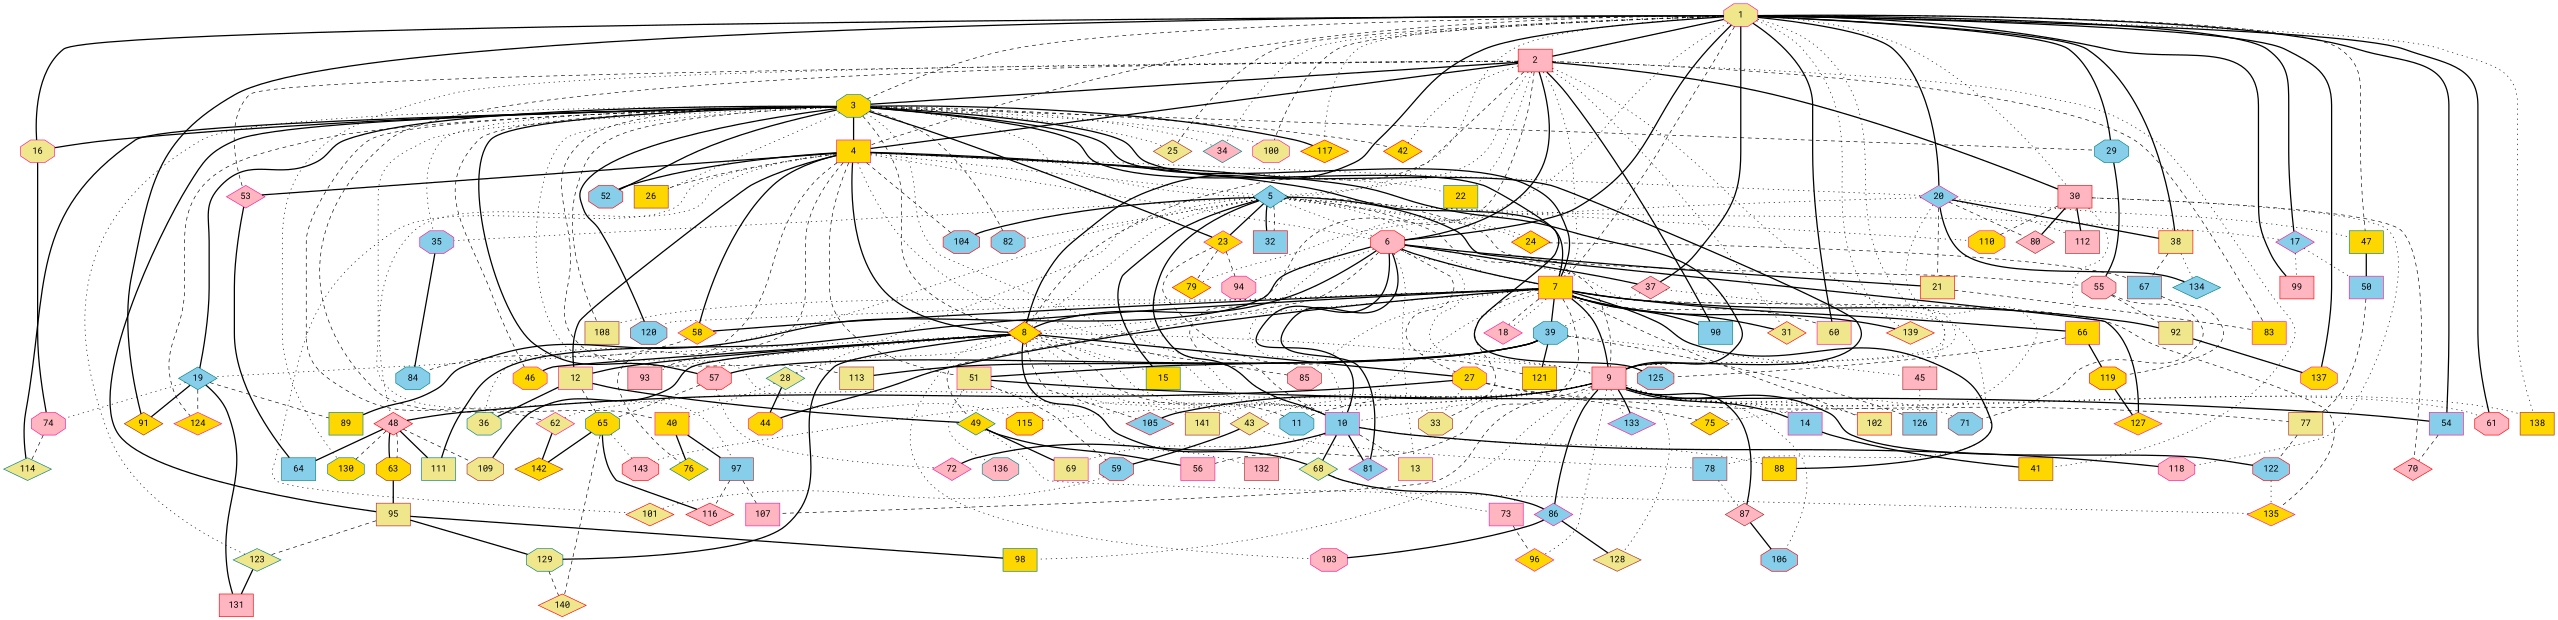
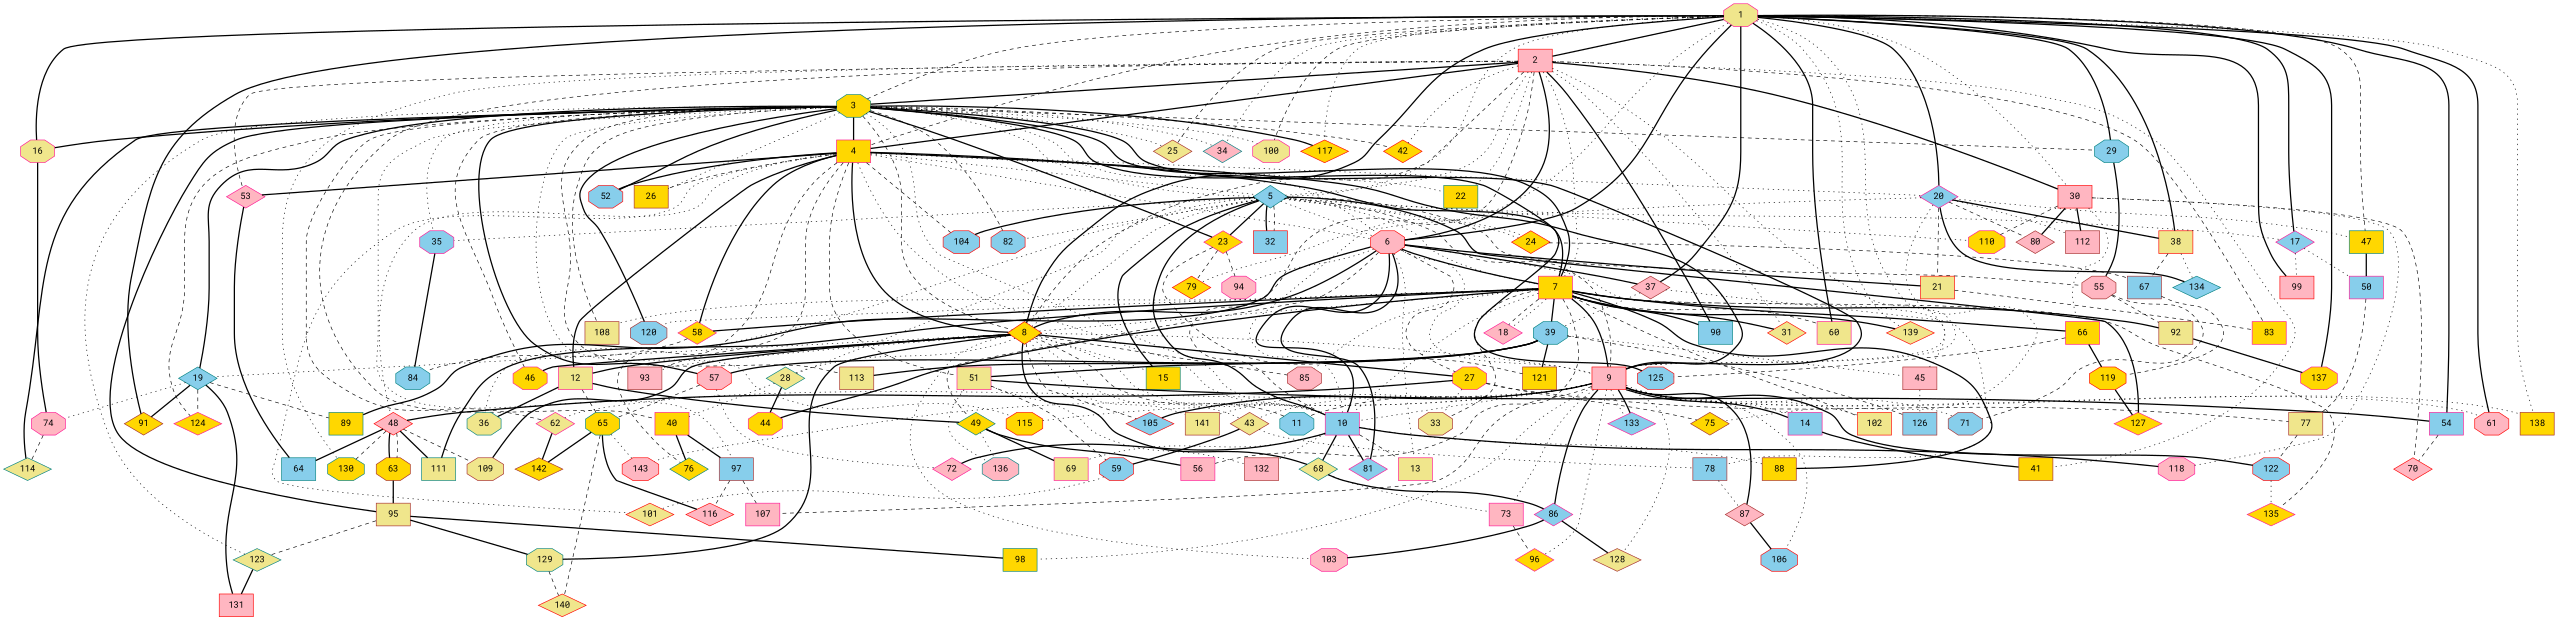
edge "1" -- "7": removed
edge "3" -- "6": added
edge "49" -- "135": now "49" -- "136"
